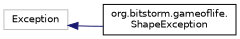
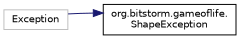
edge "org.bitstorm.gameoflife. ShapeException" -> "Exception": reversed
